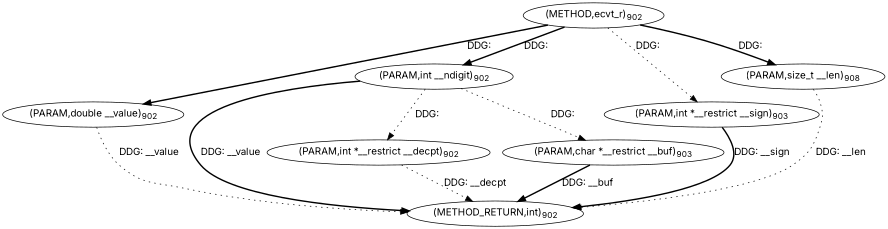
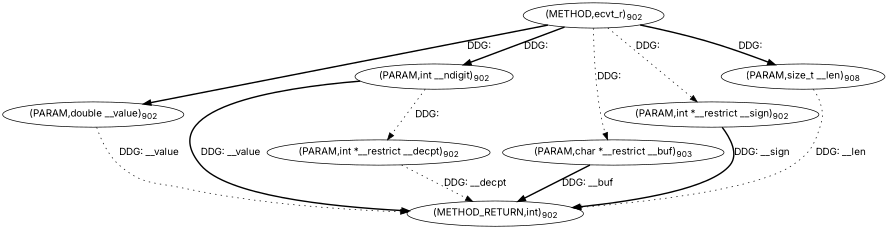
edge "(PARAM,int __ndigit)" -> "(PARAM,char *__restrict __buf)": now "(METHOD,ecvt_r)" -> "(PARAM,char *__restrict __buf)"
node "(PARAM,int *__restrict __sign)": text "903" -> "902"
